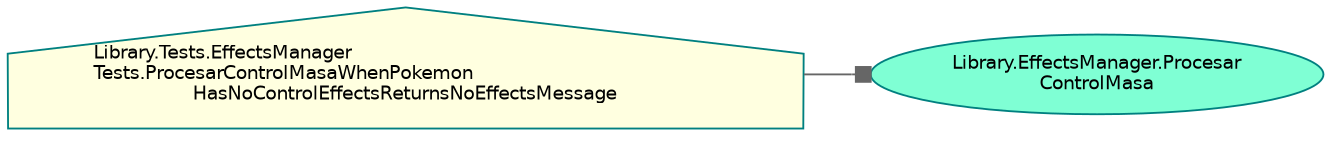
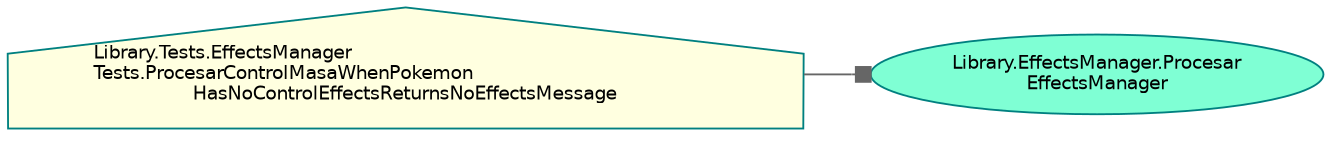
node "Library.EffectsManager.Procesar ControlMasa": label "Library.EffectsManager.Procesar ControlMasa" -> "Library.EffectsManager.Procesar EffectsManager"
